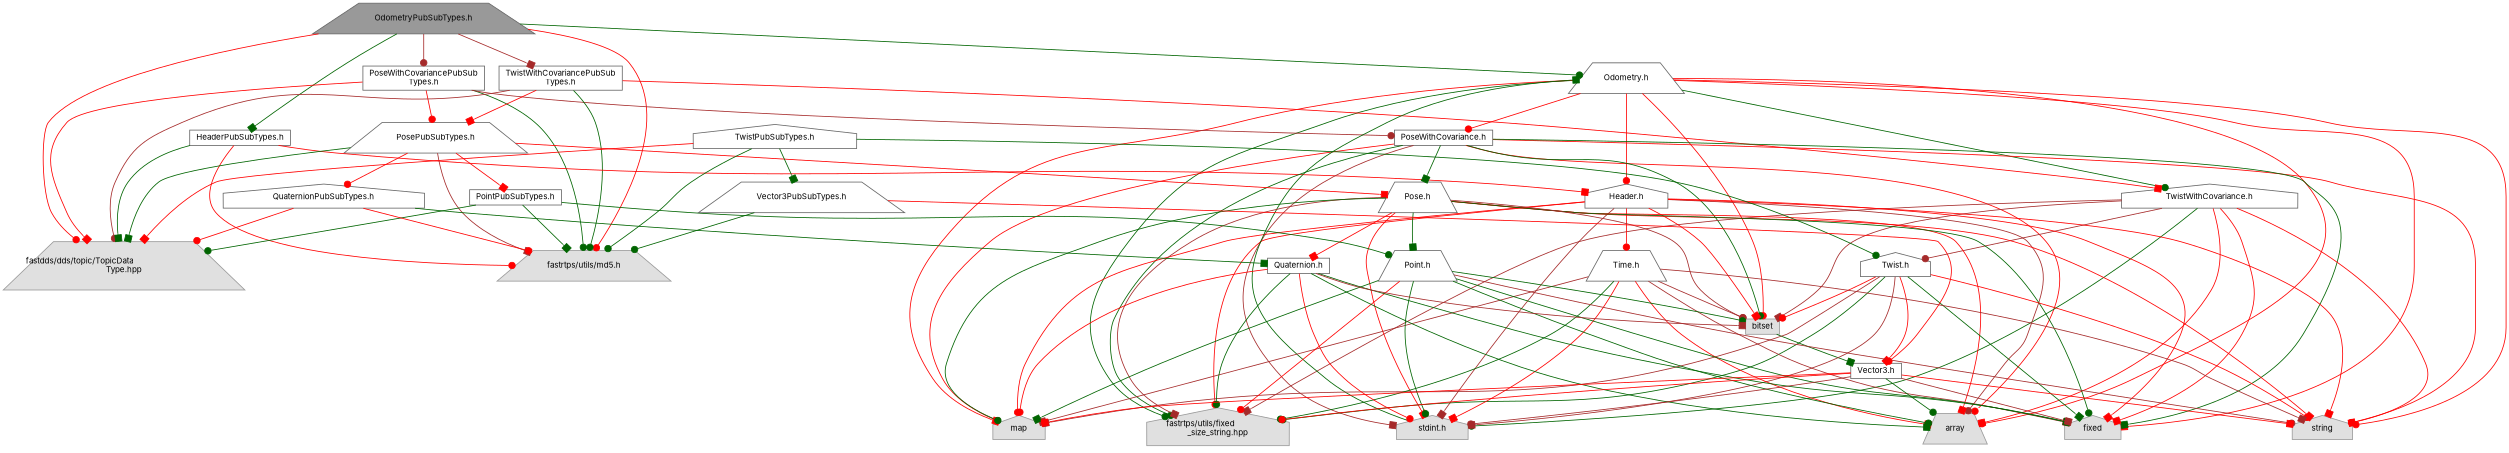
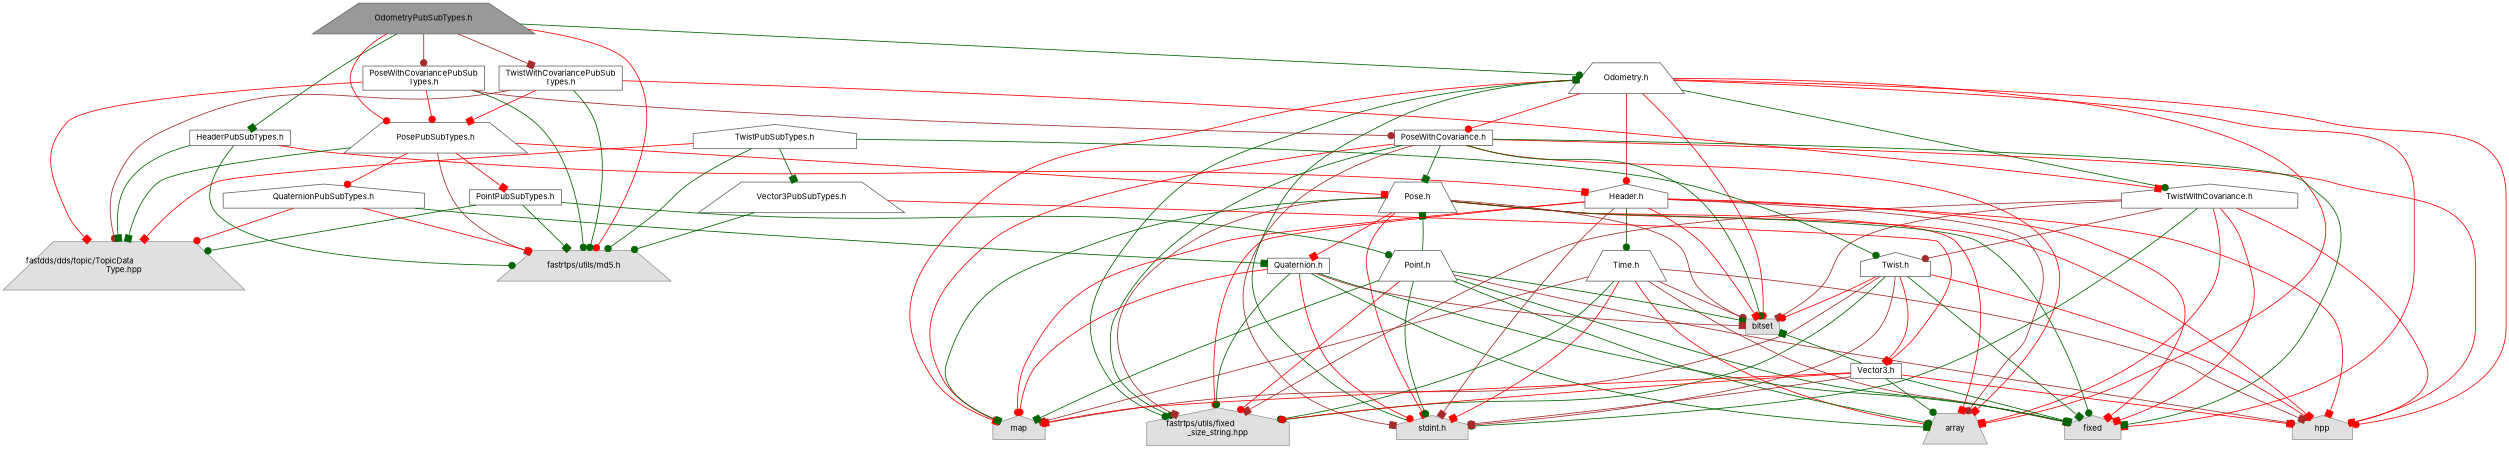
edge "OdometryPubSubTypes.h" -> "fastdds/dds/topic/TopicData Type.hpp": now "OdometryPubSubTypes.h" -> "PosePubSubTypes.h"
edge "Odometry.h" -> "array": arrowhead dot -> box
edge "PoseWithCovariance.h" -> "array": arrowhead dot -> box
edge "Header.h" -> "Time.h": color red -> darkgreen
edge "Pose.h" -> "Point.h": reversed
edge "Pose.h" -> "map": arrowhead dot -> box
edge "HeaderPubSubTypes.h" -> "fastrtps/utils/md5.h": color red -> darkgreen
edge "bitset" -> "Vector3.h": reversed
edge "Vector3.h" -> "fixed": color brown -> darkgreen
node "string": label "string" -> "hpp"
